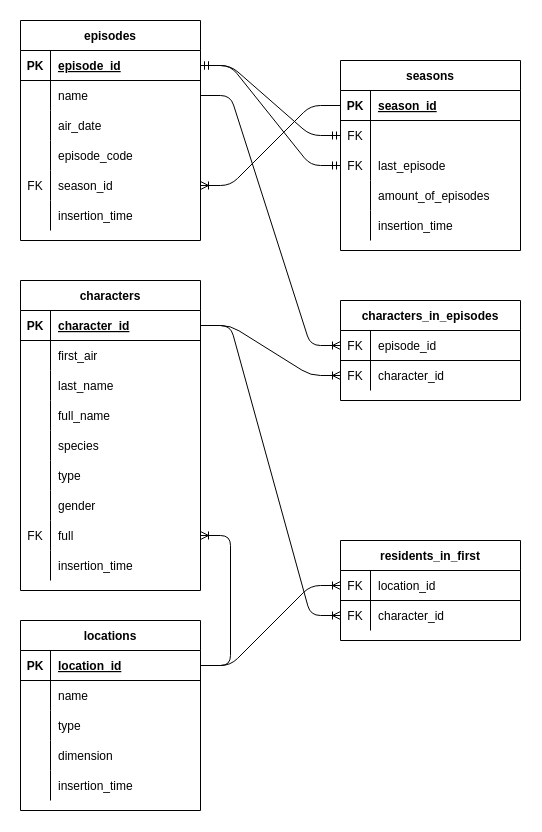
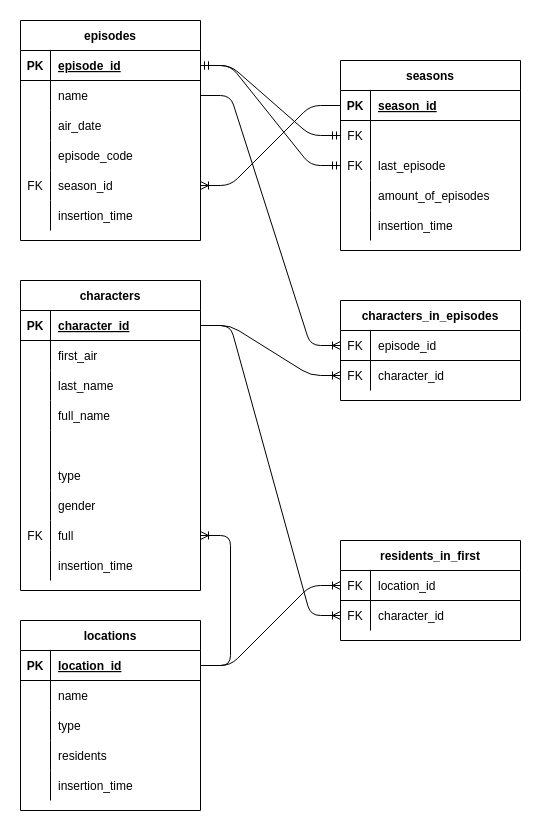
node "species": removed
node "dimension": label "dimension" -> "residents"
